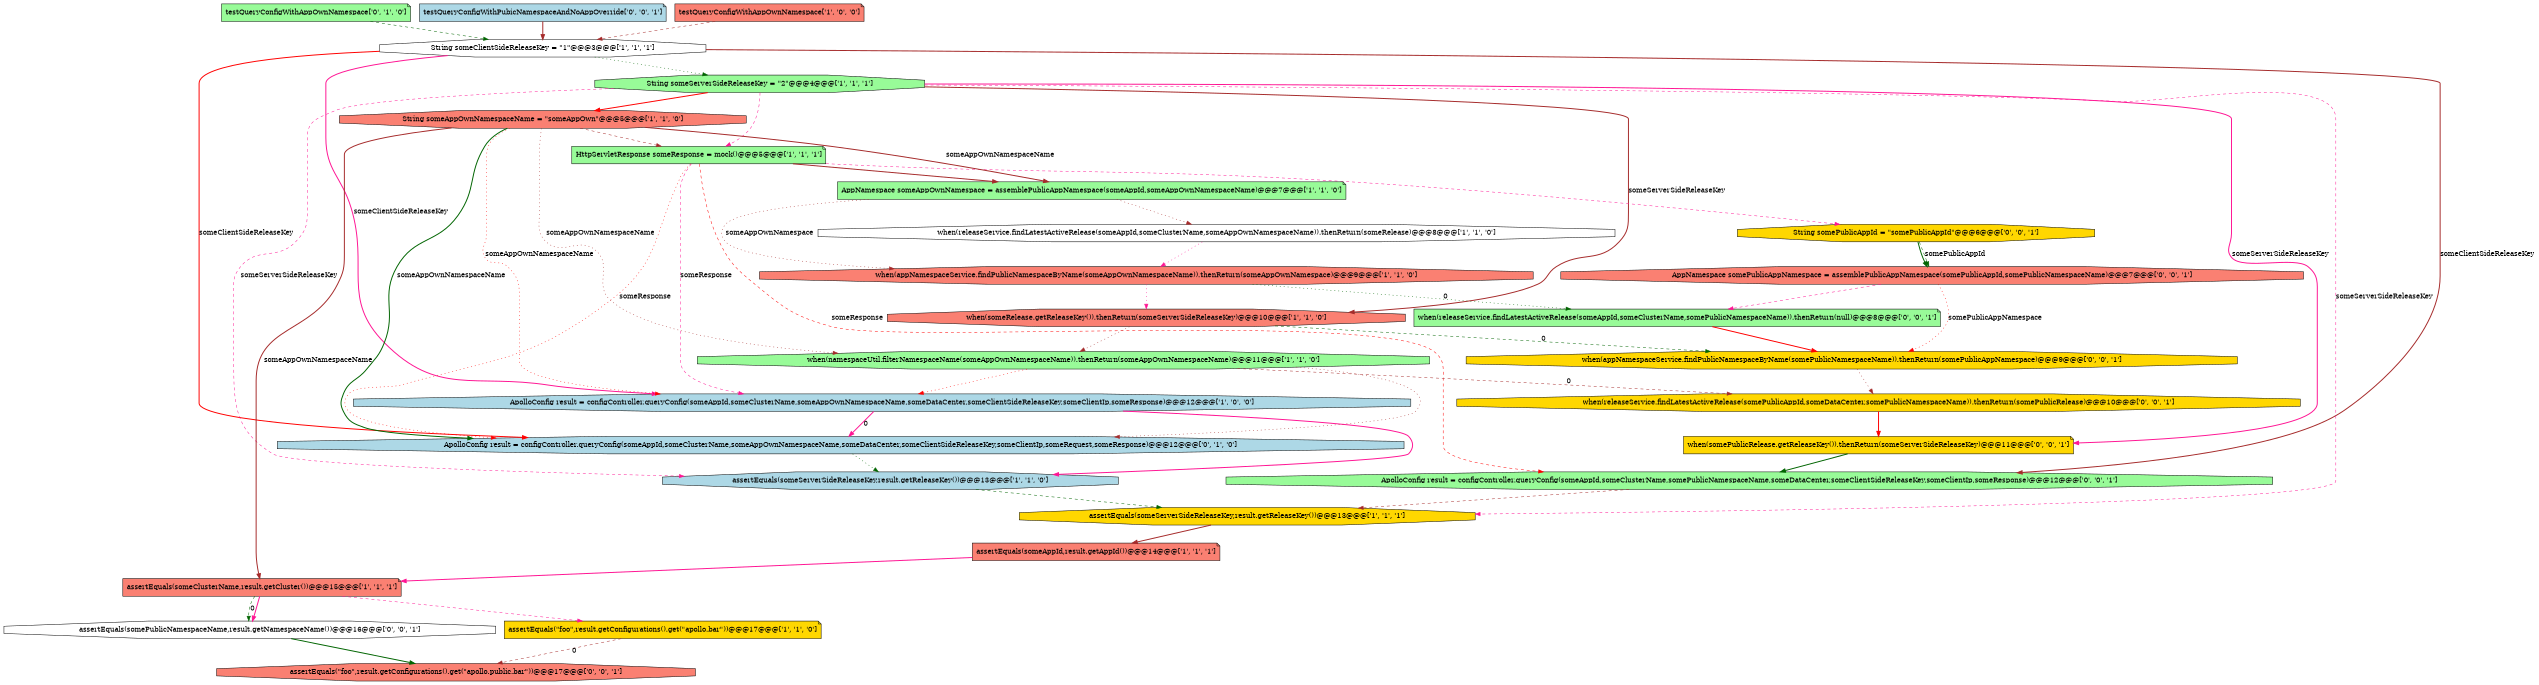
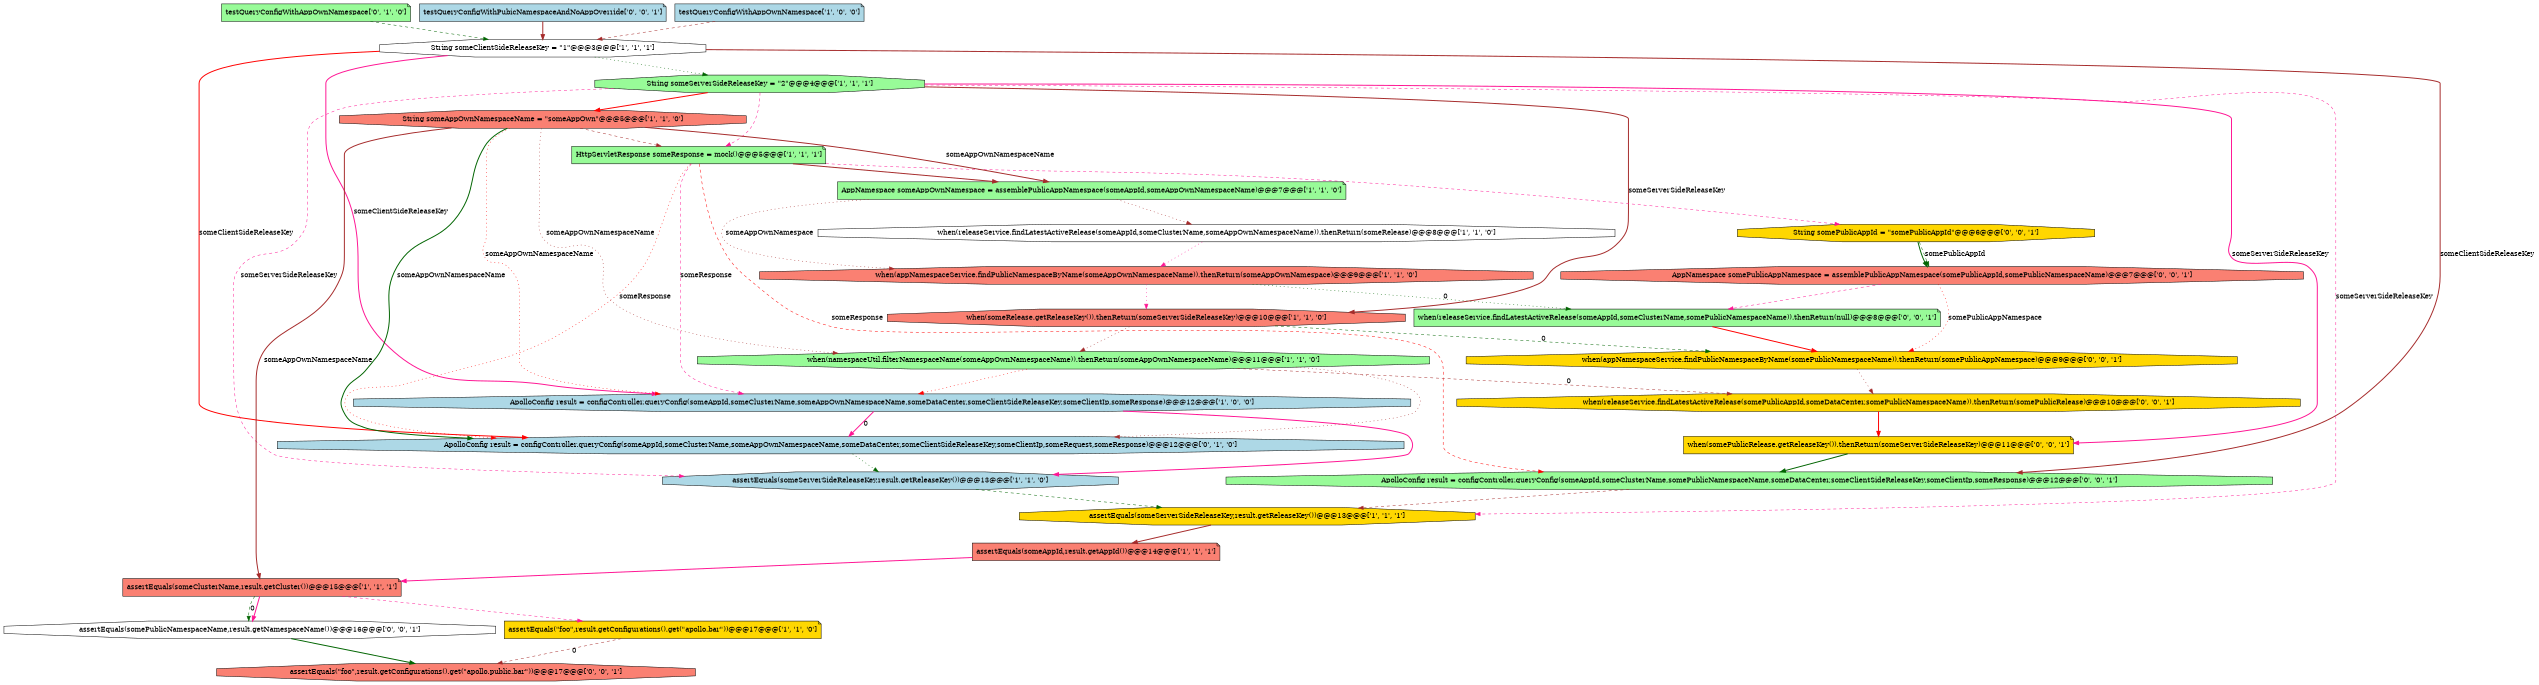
node "testQueryConfigWithAppOwnNamespace['1', '0', '0']": fillcolor salmon -> lightblue
